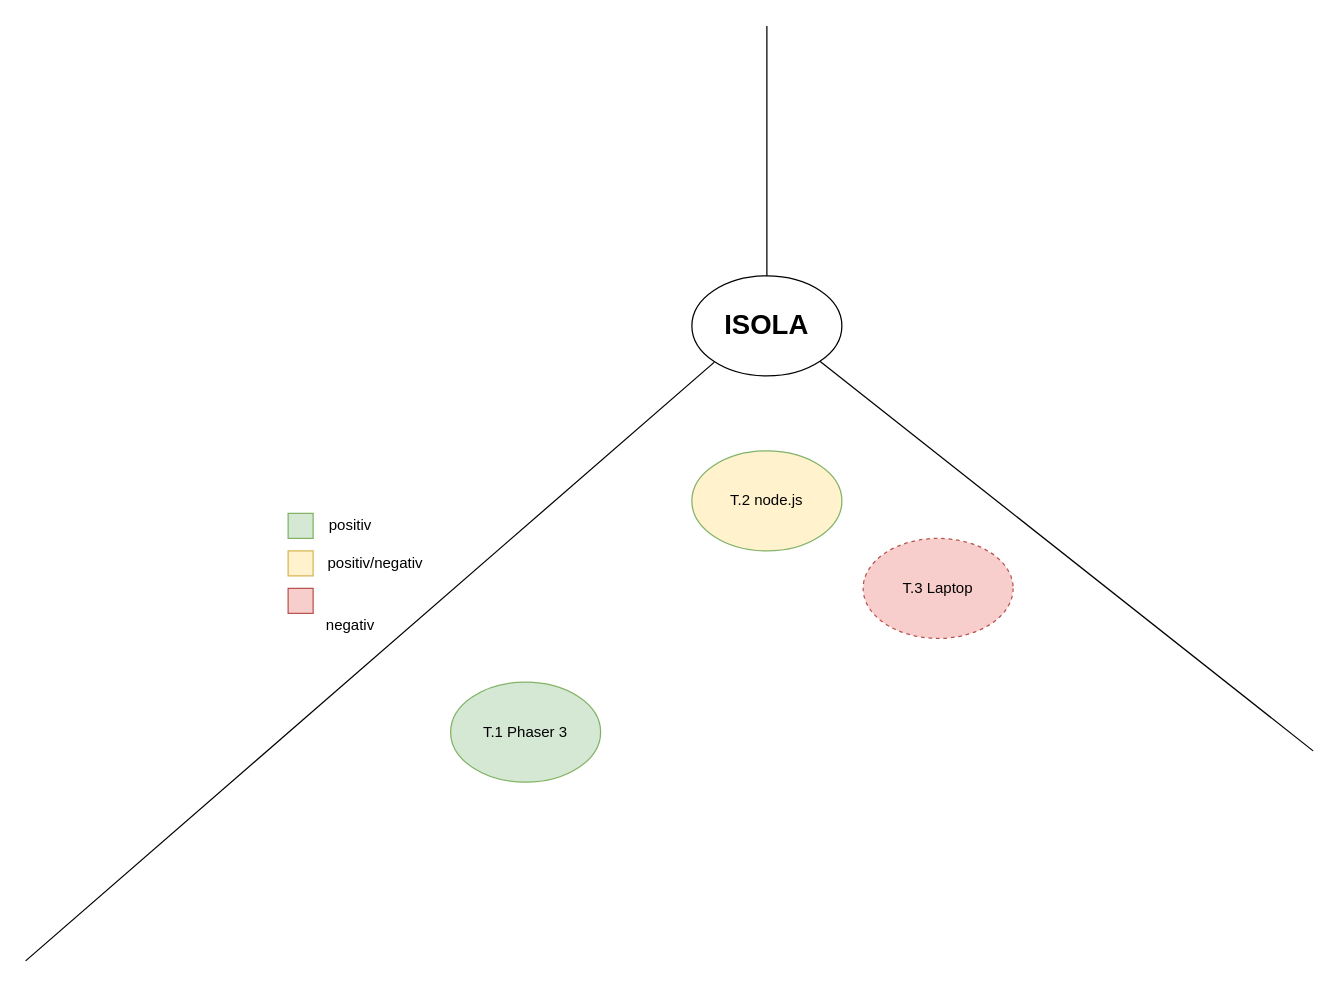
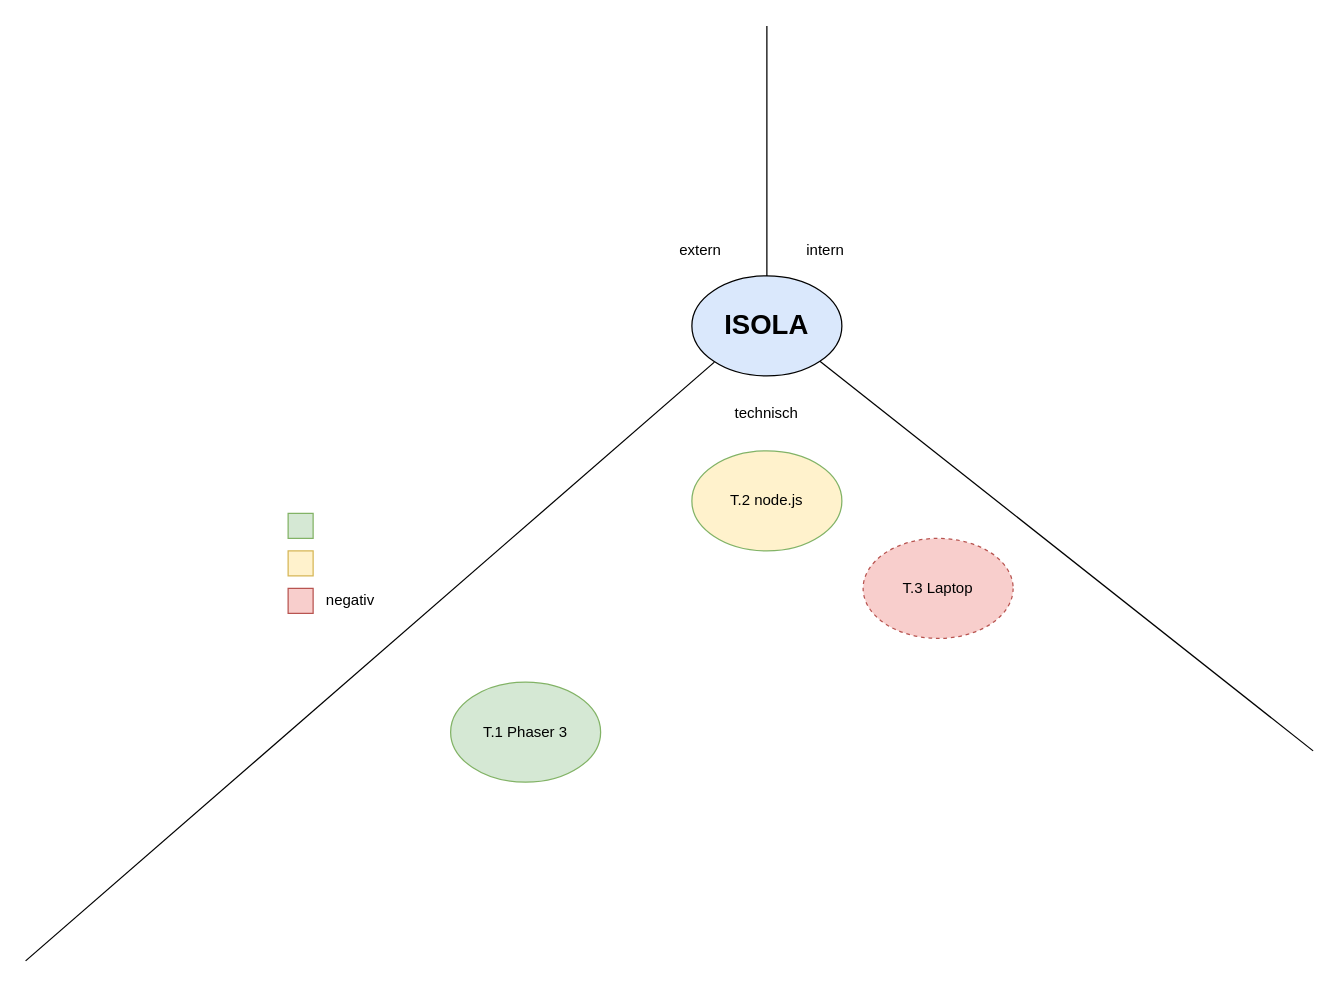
node "extern": added
node "intern": added
node "ISOLA": fillcolor #ffffff -> #dae8fc
node "technisch": added
node "positiv": removed
node "positiv/negativ": removed
node "negativ": moved (351, 626) -> (351, 601)
